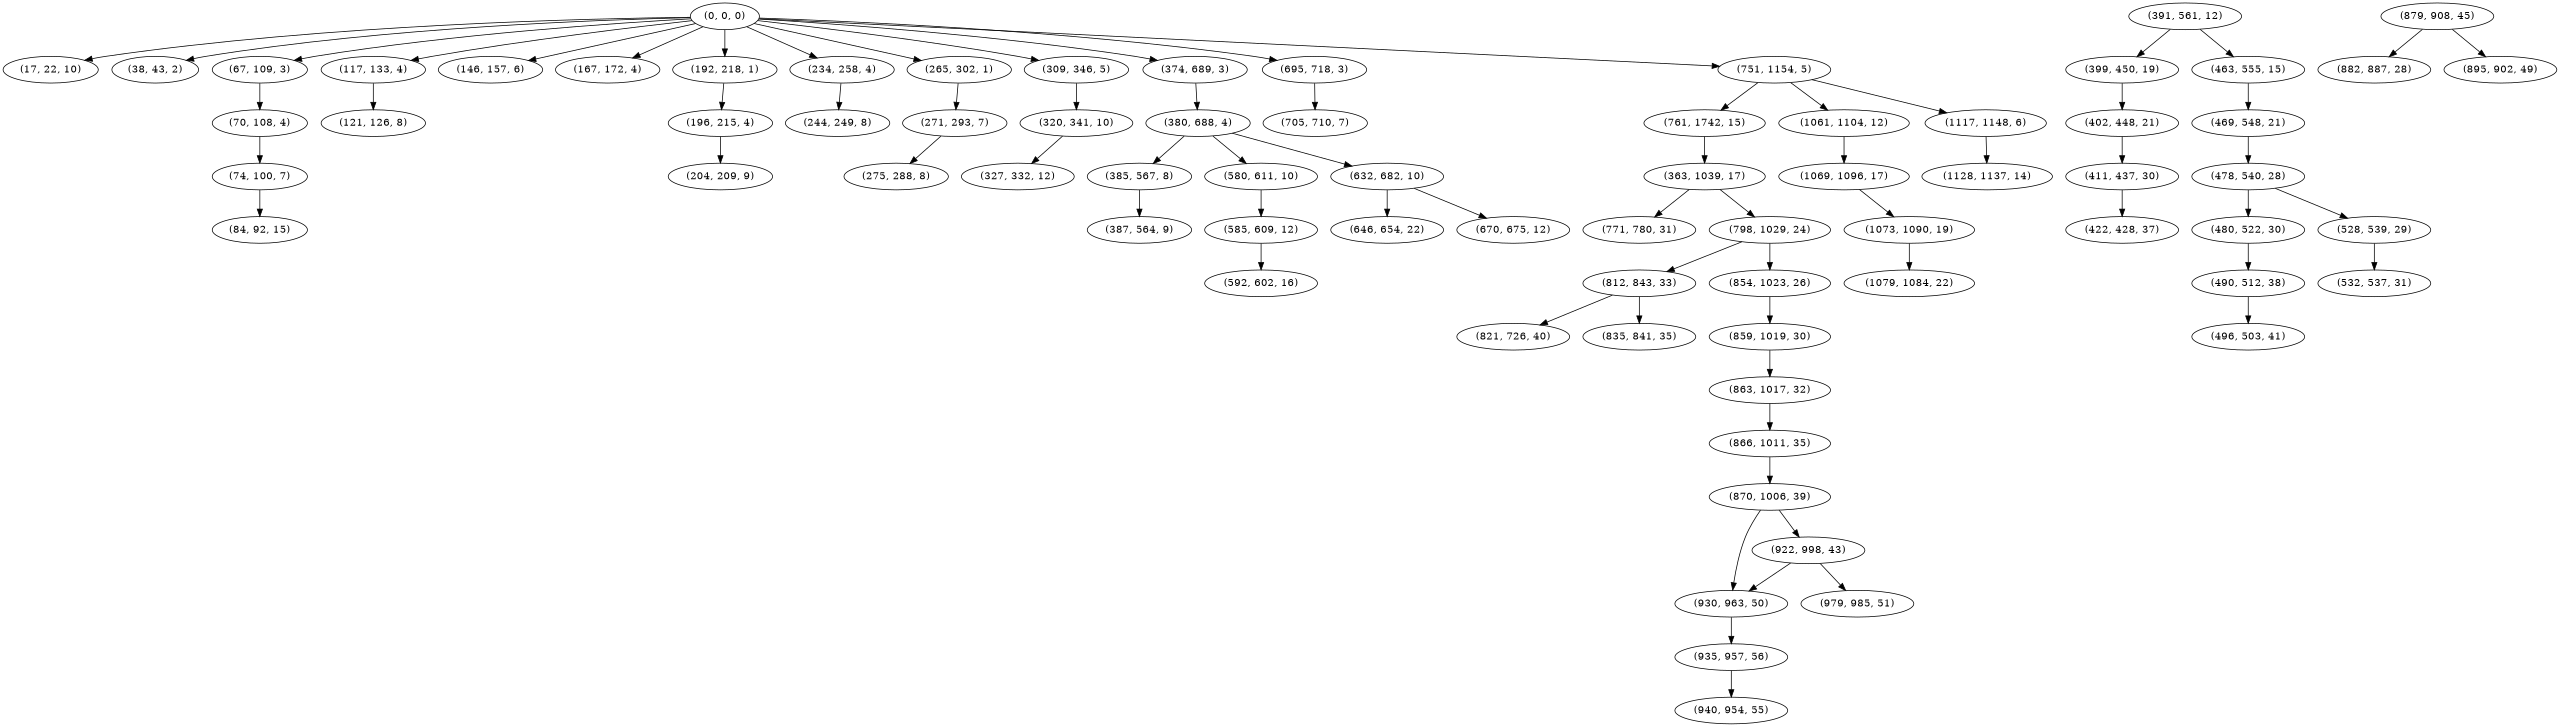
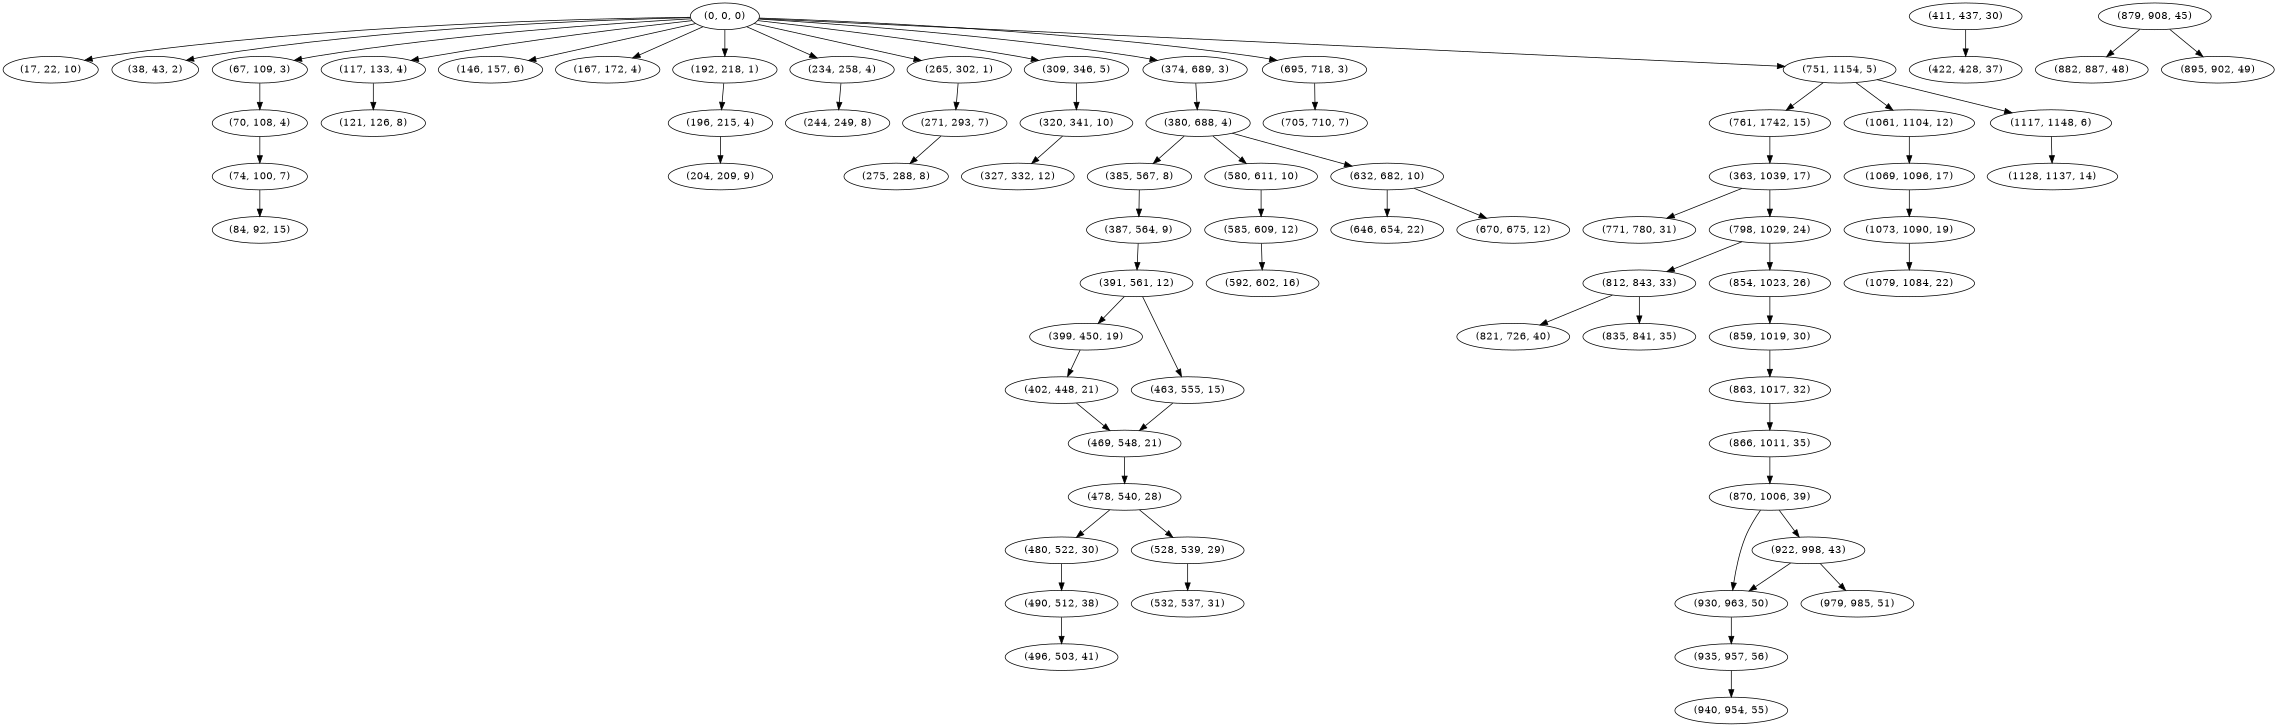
node "(882, 887, 28)": label "(882, 887, 28)" -> "(882, 887, 48)"
edge "(402, 448, 21)" -> "(411, 437, 30)": now "(402, 448, 21)" -> "(469, 548, 21)"
edge "(387, 564, 9)" -> "(391, 561, 12)": added
